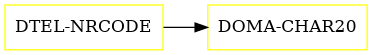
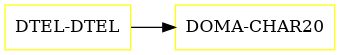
node "DTEL-NRCODE": label "DTEL-NRCODE" -> "DTEL-DTEL"
